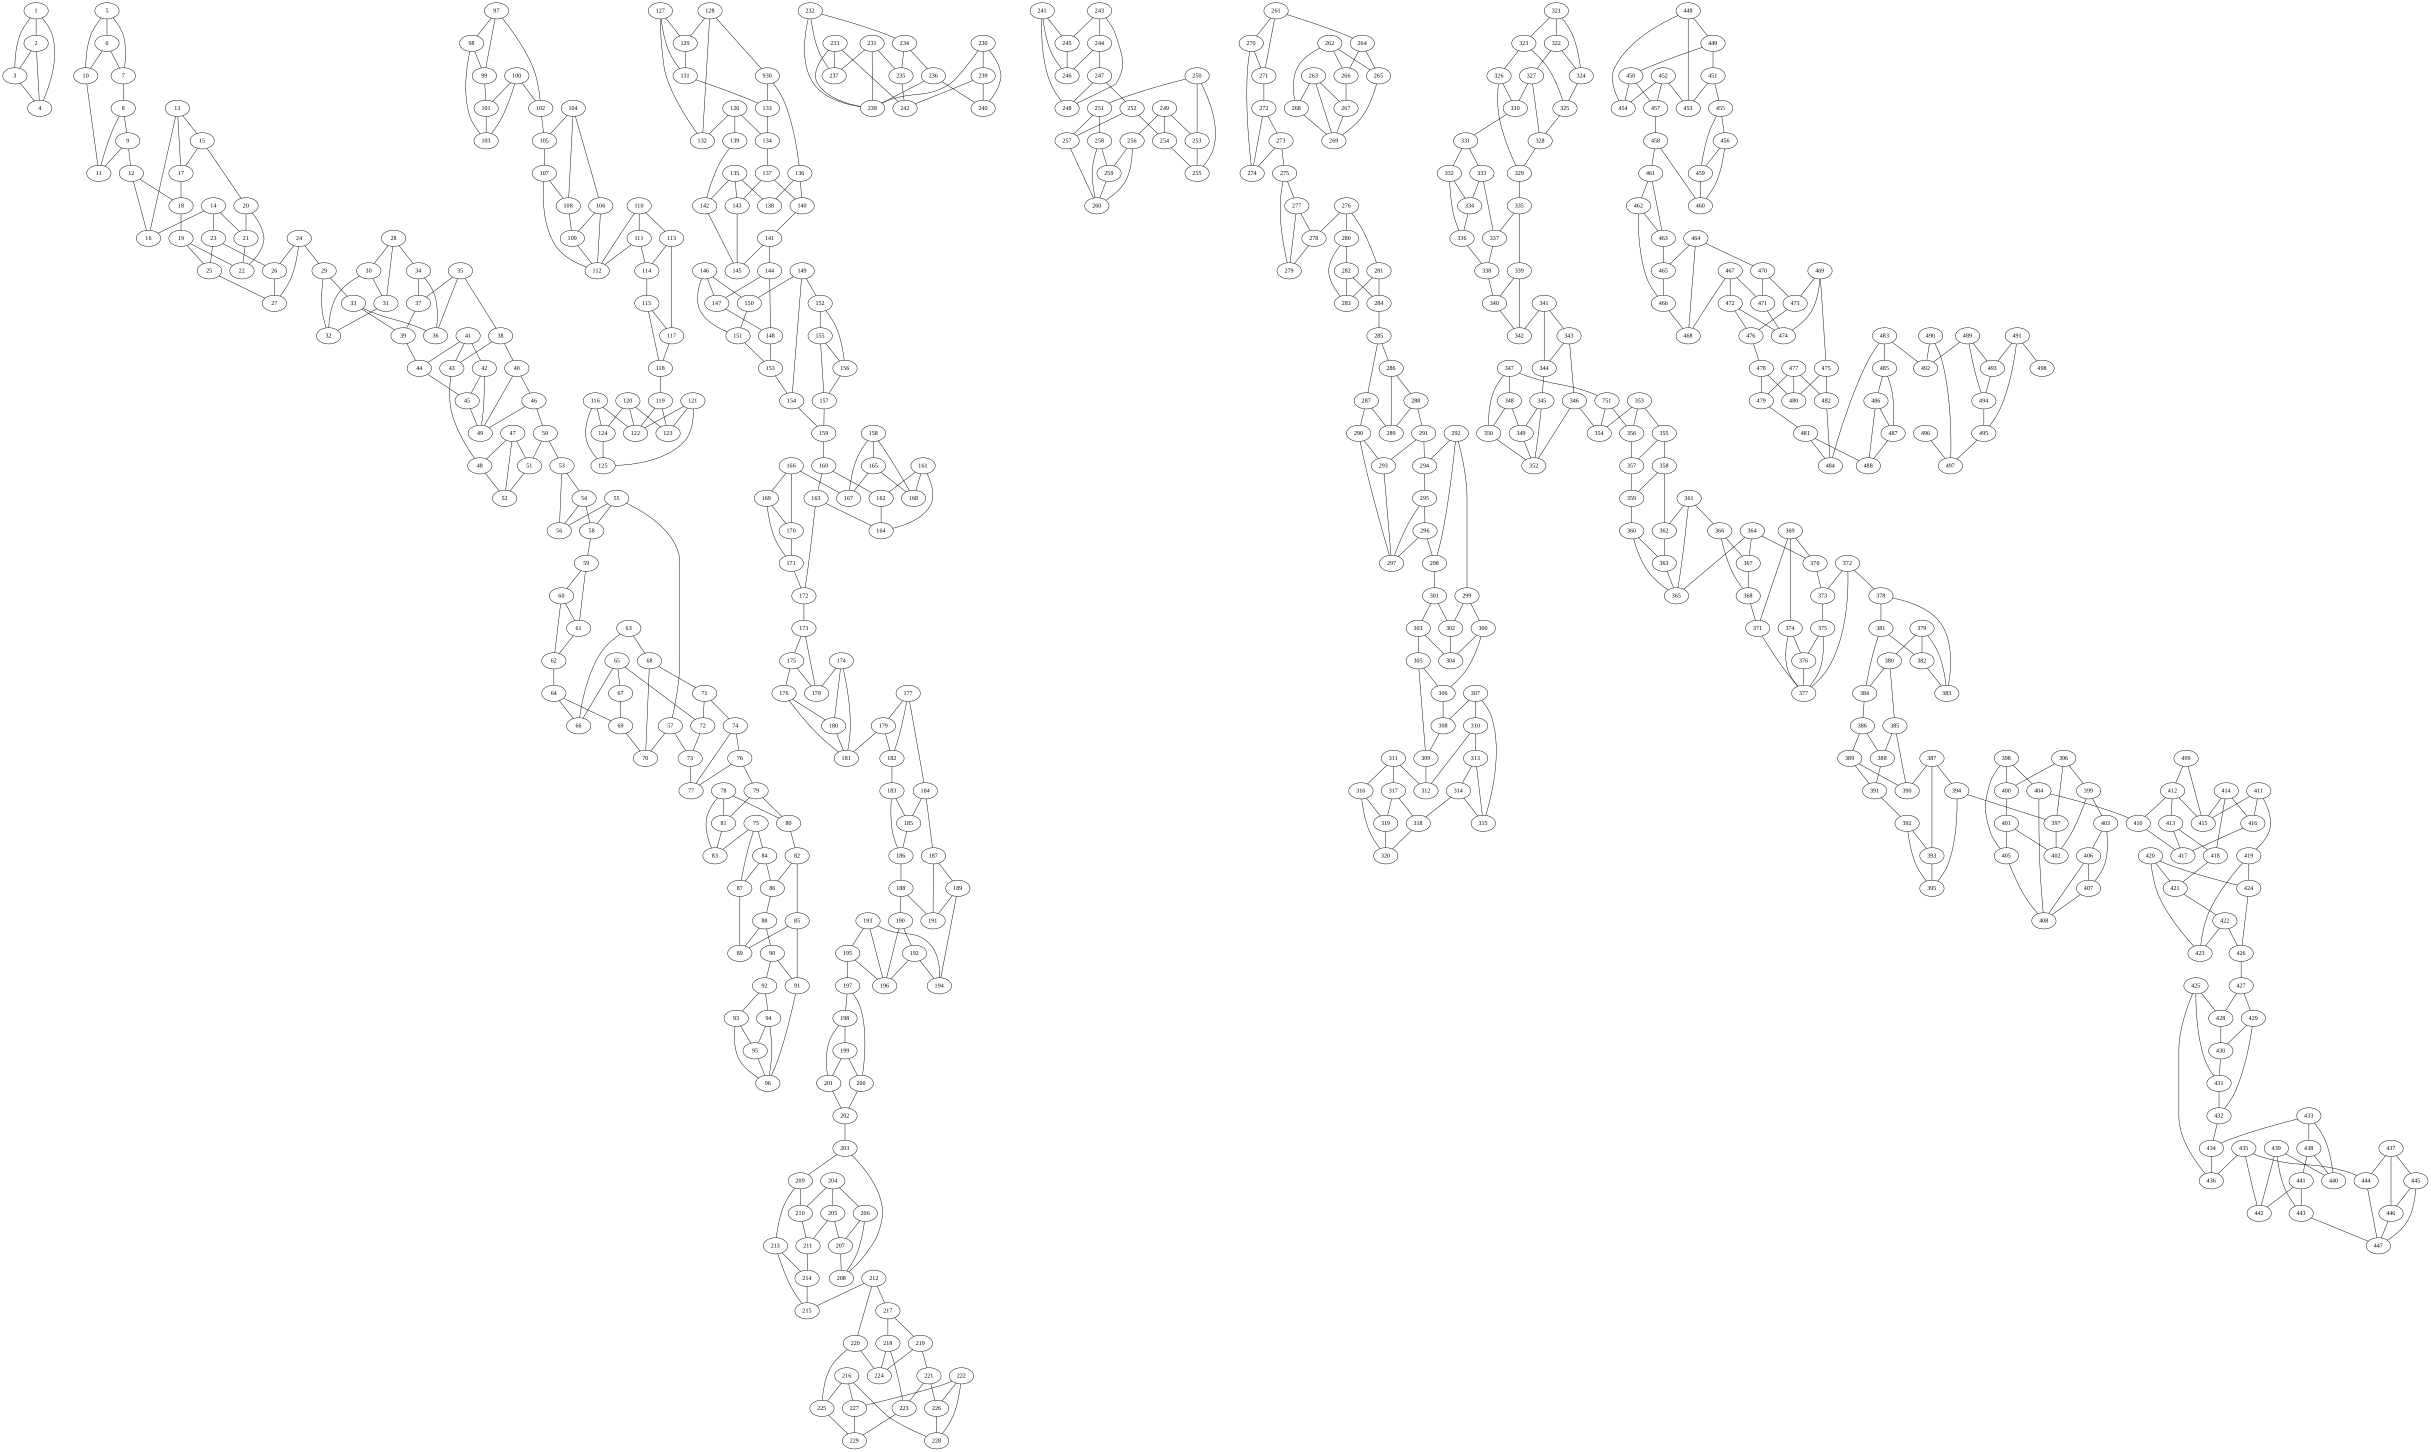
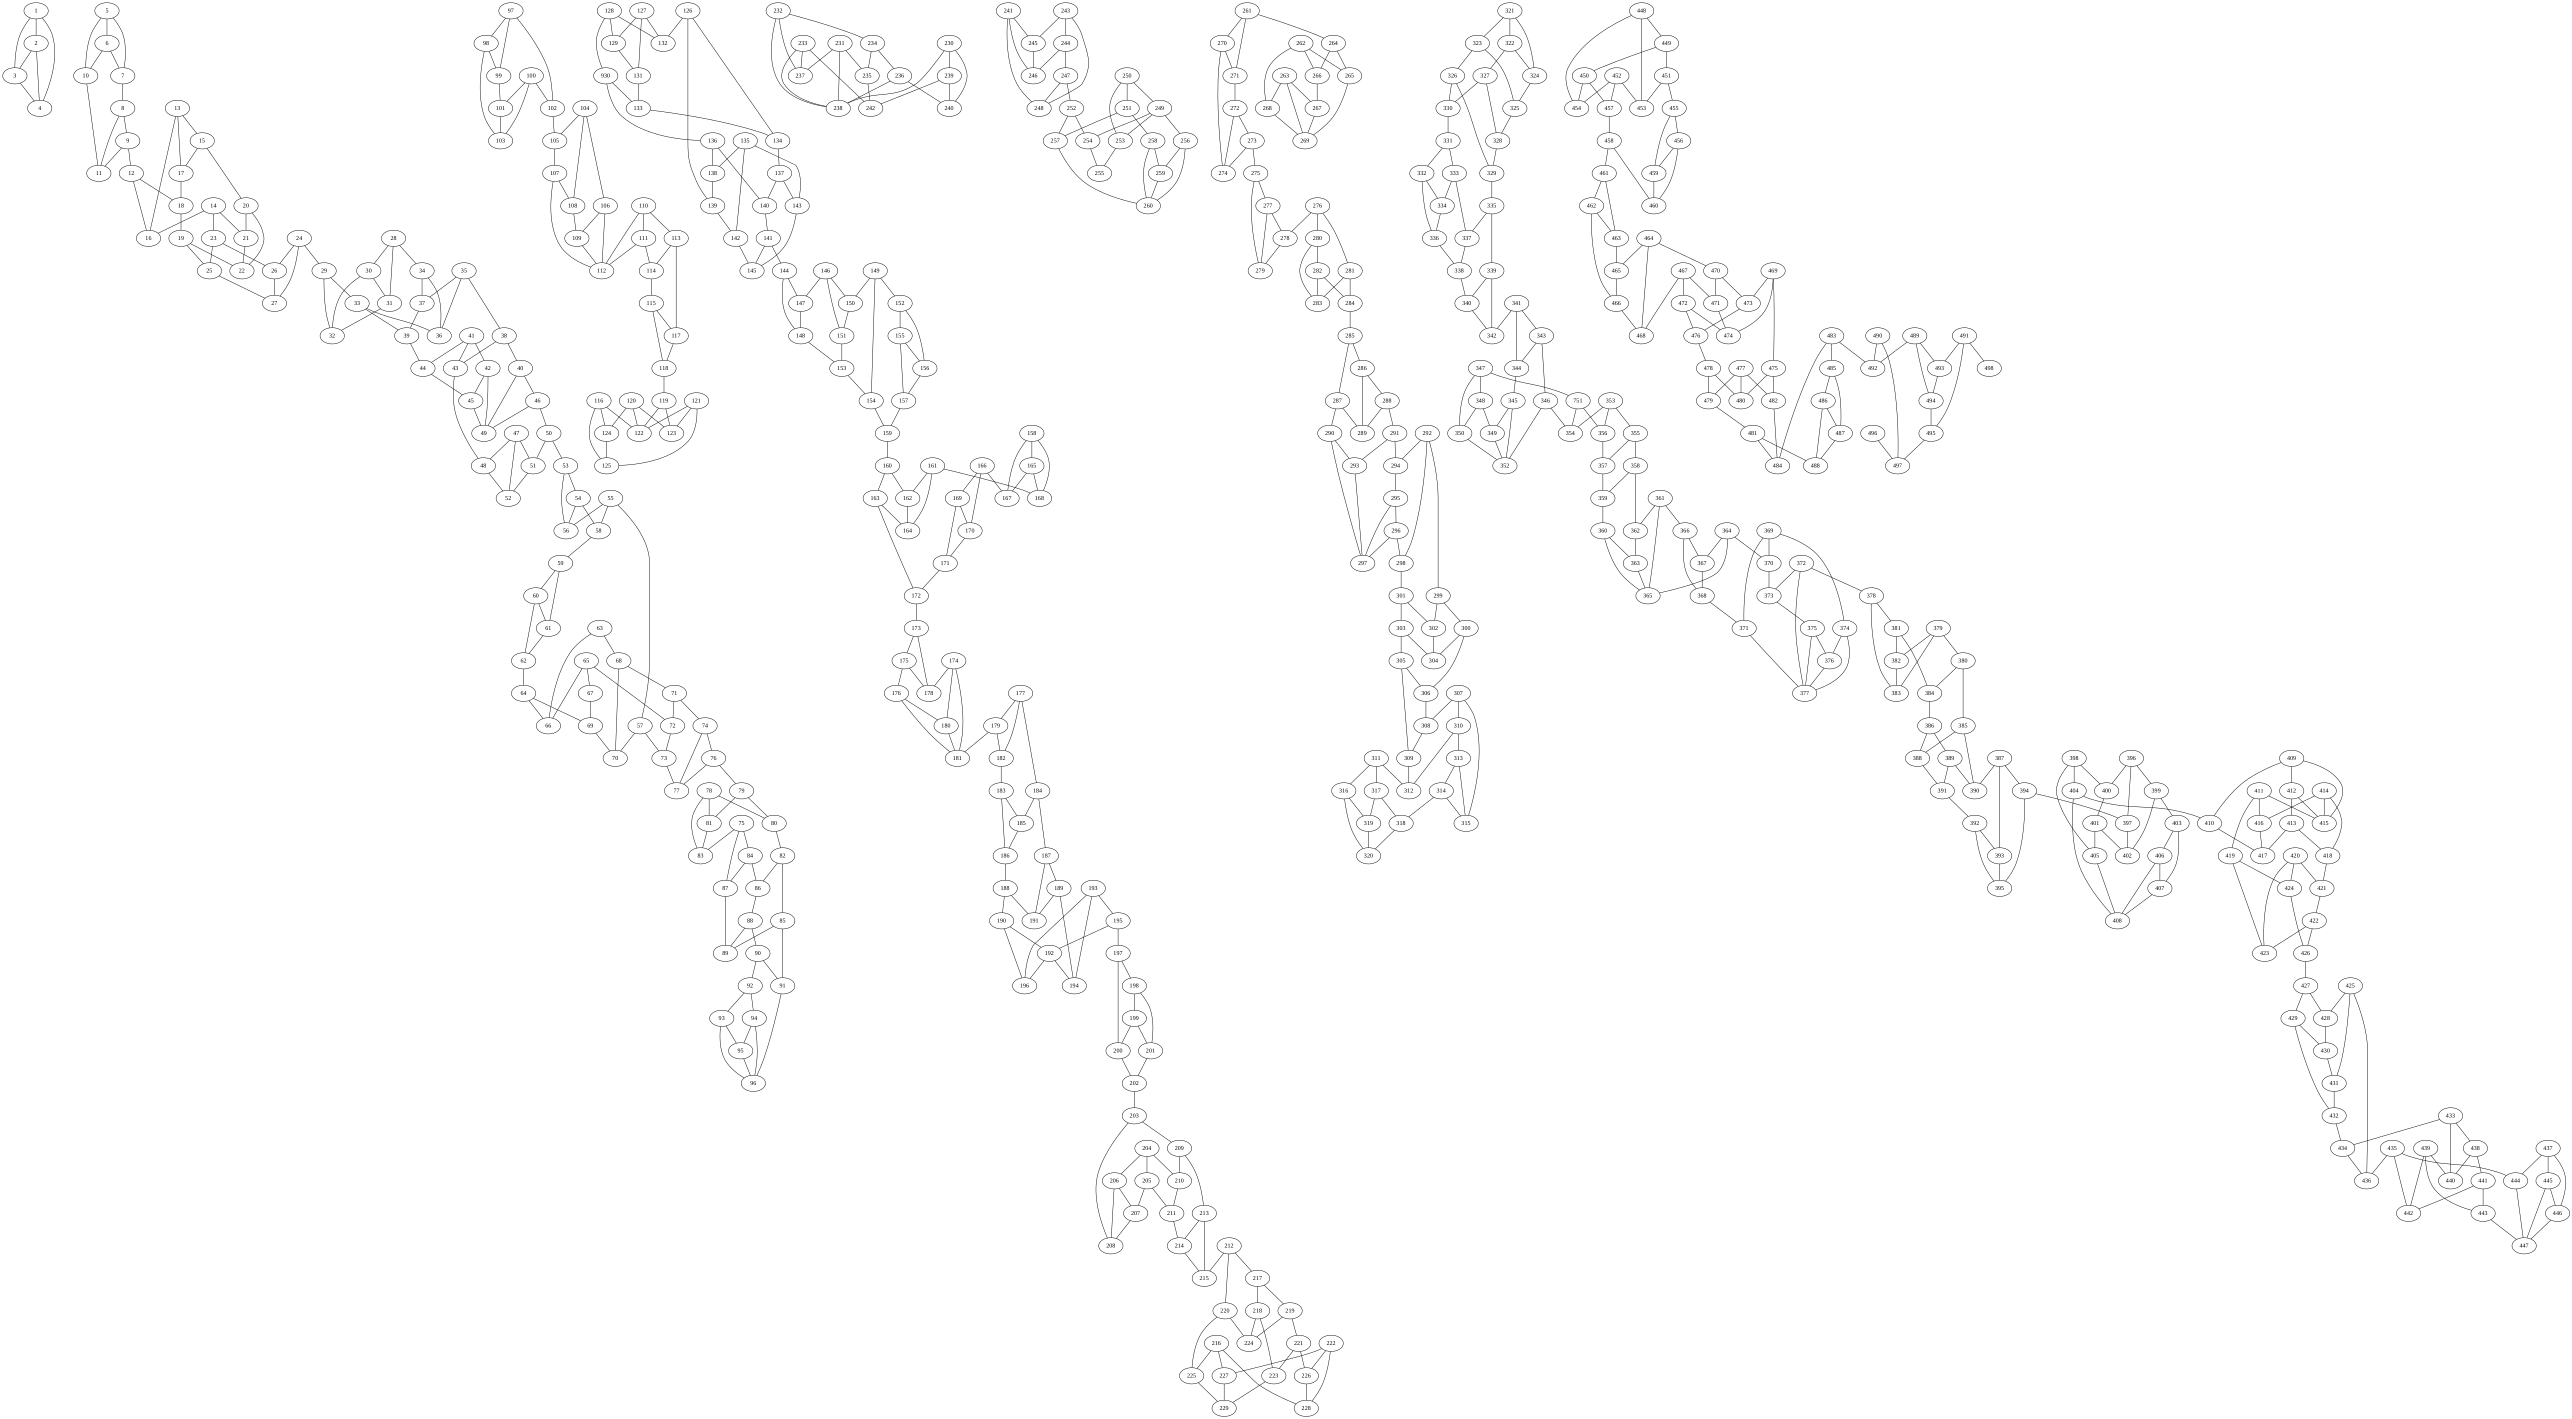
edge "250" -- "255": now "250" -- "249"
edge "138" -- "139": added
edge "412" -- "410": now "409" -- "410"
edge "195" -- "196": now "195" -- "192"
